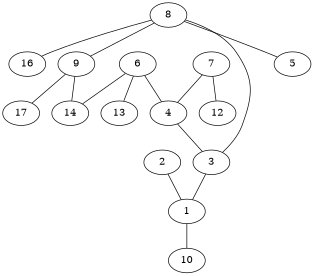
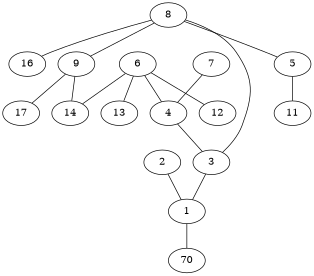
edge "7" -- "12": now "6" -- "12"
node "11": added
node "10": label "10" -> "70"
